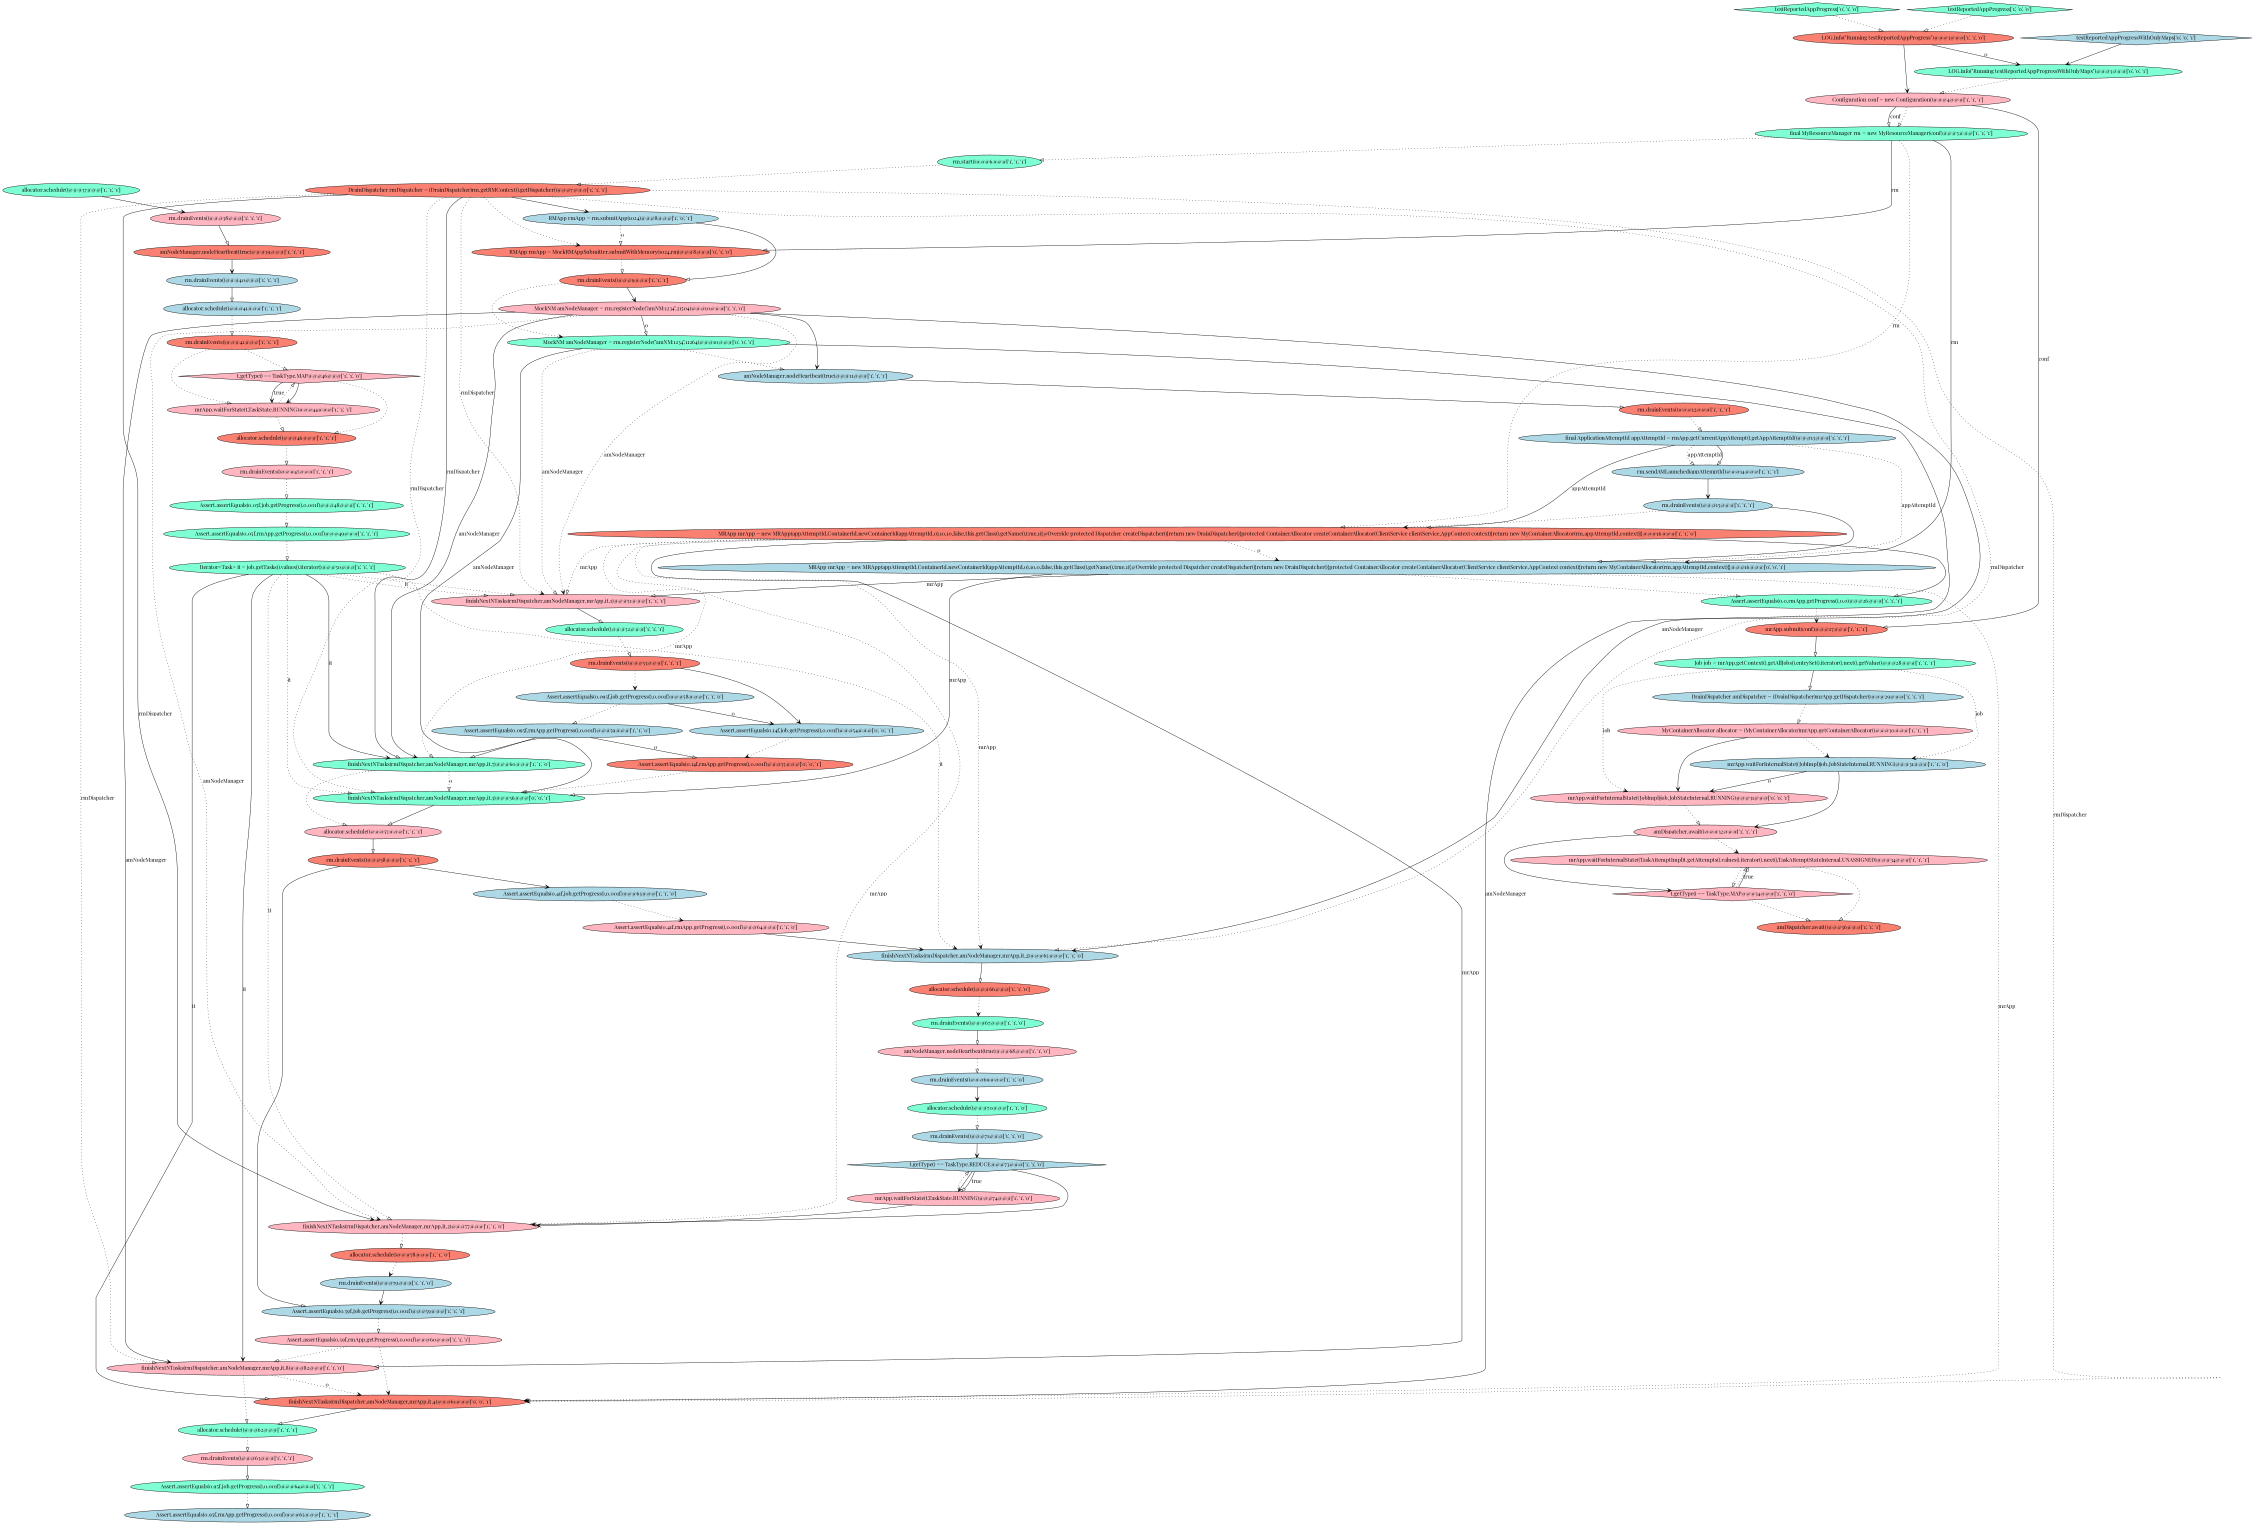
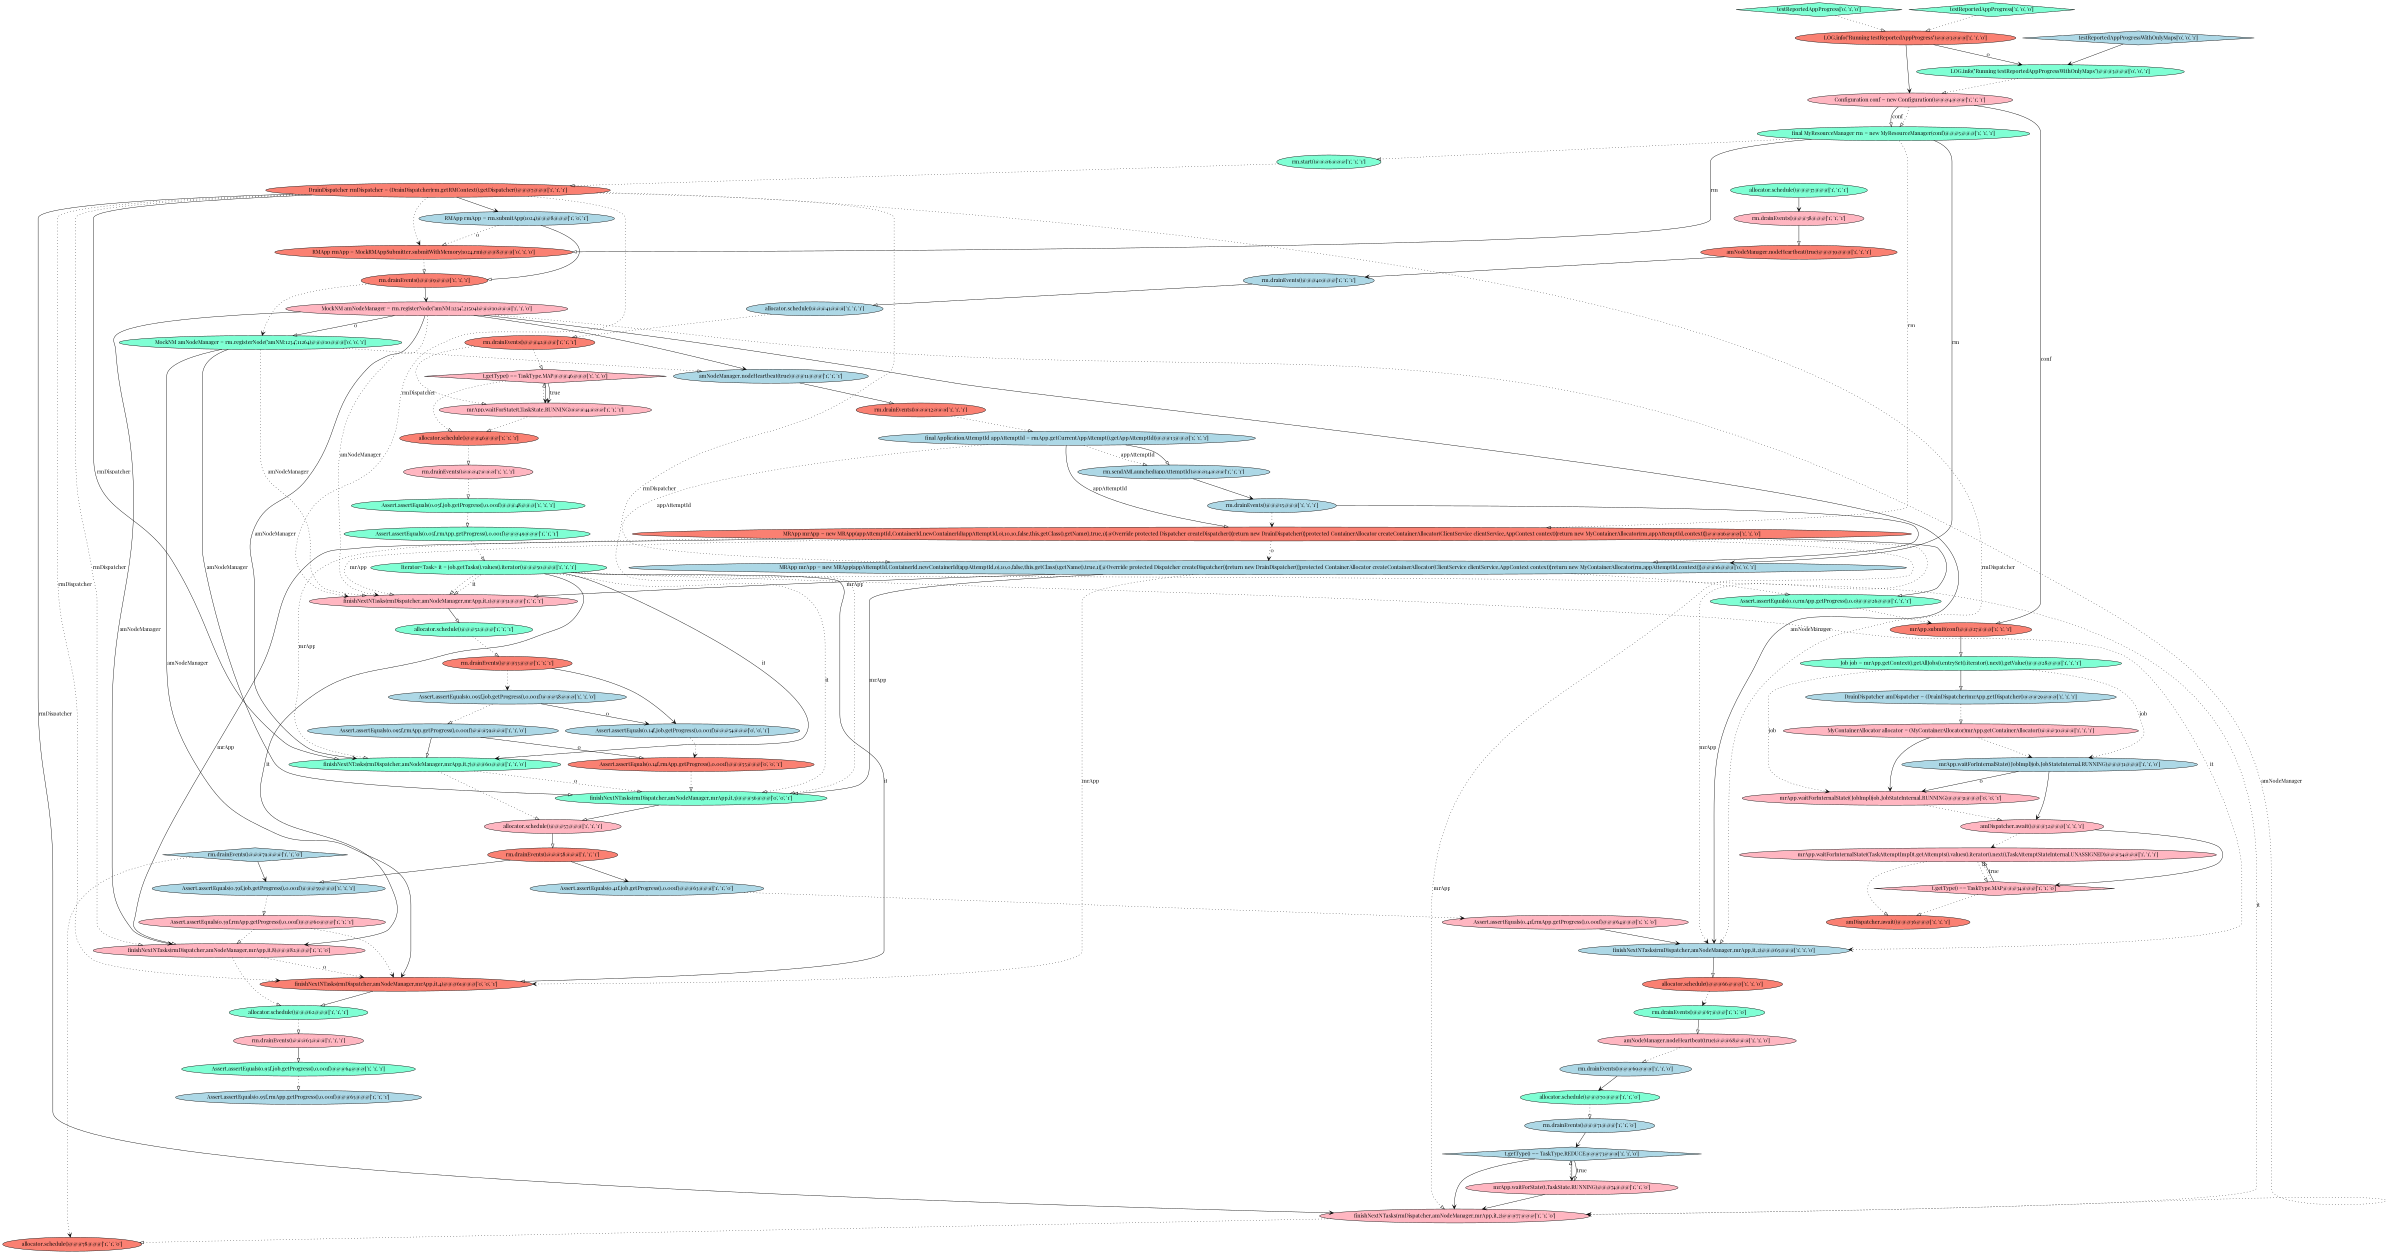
edge "allocator.schedule()@@@78@@@['1', '1', '0']" -> "rm.drainEvents()@@@79@@@['1', '1', '0']": reversed
node "rm.drainEvents()@@@79@@@['1', '1', '0']": shape ellipse -> diamond
